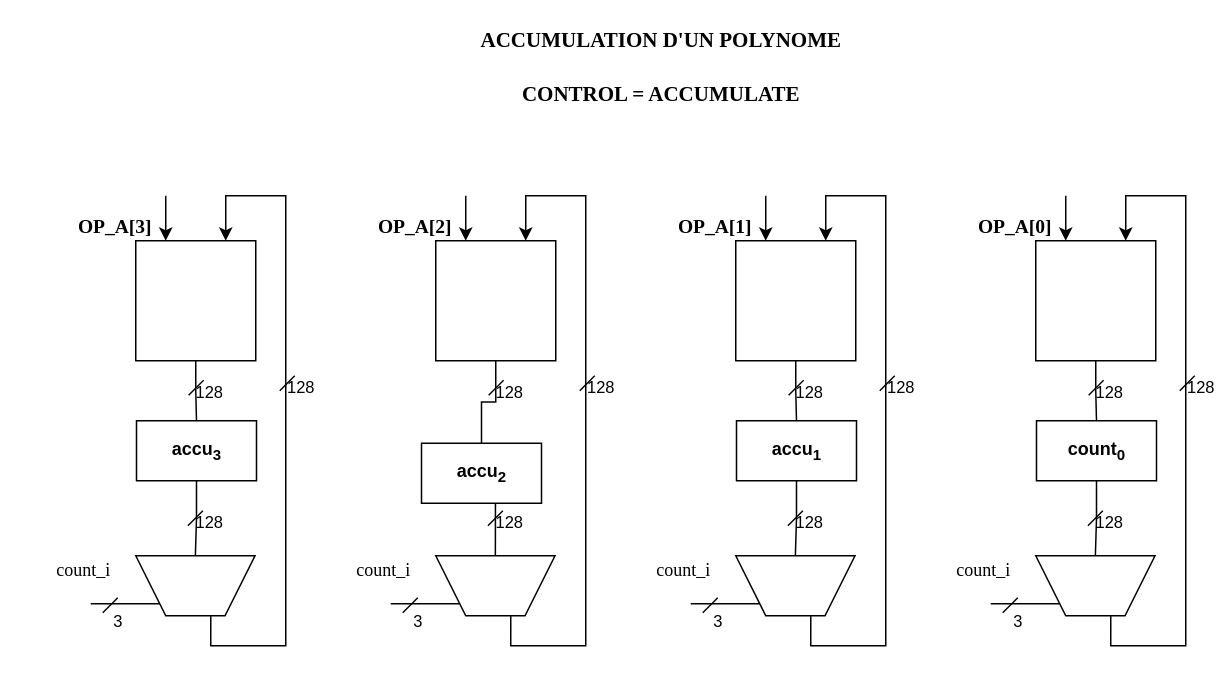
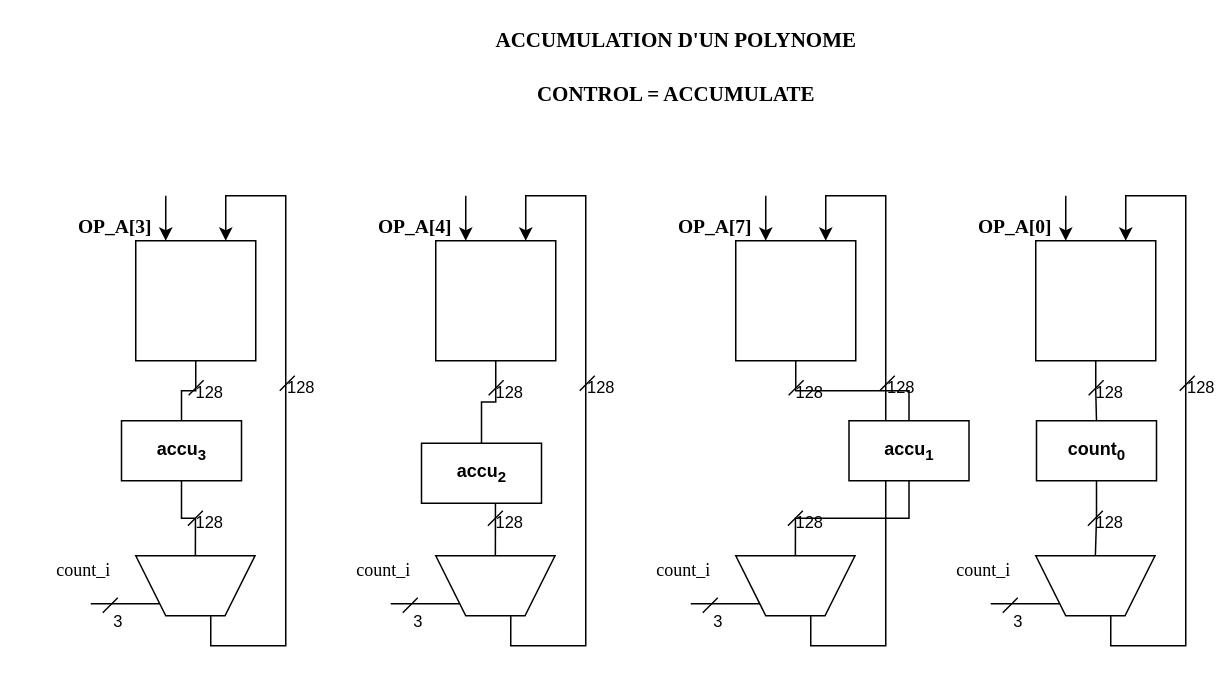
node "ACCUMULATION D'UN POLYNOME CONTROL = ACCUMULATE": moved (660, 68) -> (675, 68)
node "OP_A[2]": label "OP_A[2]" -> "OP_A[4]"
node "OP_A[1]": label "OP_A[1]" -> "OP_A[7]"
node "accu3": moved (197, 451) -> (182, 451)
node "accu1": moved (797, 451) -> (909, 451)
